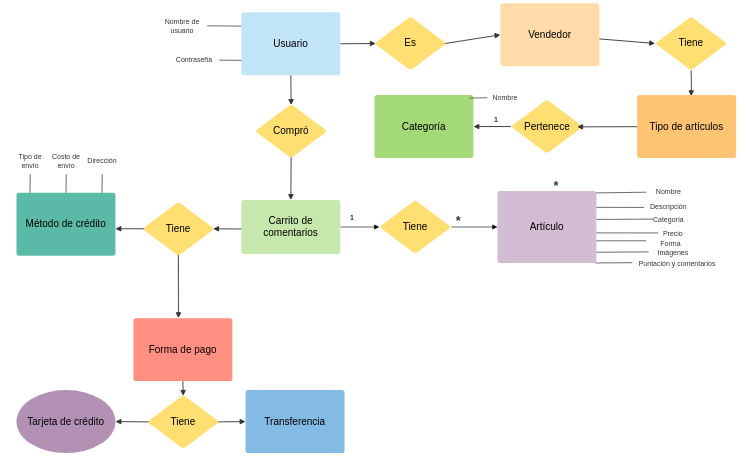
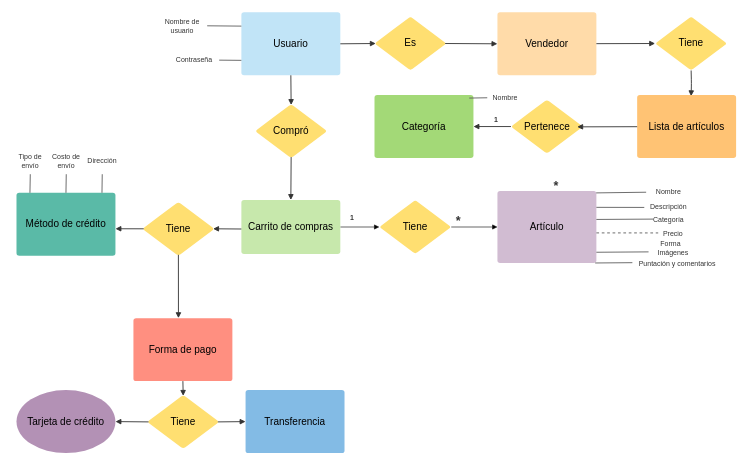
node "Vendedor": moved (550, 35) -> (547, 44)
node "Tipo de artículos": label "Tipo de artículos" -> "Lista de artículos"
node "Carrito de comentarios": label "Carrito de comentarios" -> "Carrito de compras"
edge "Artículo" -- "Precio": style solid -> dashed
edge "Artículo" -- "Forma": removed
